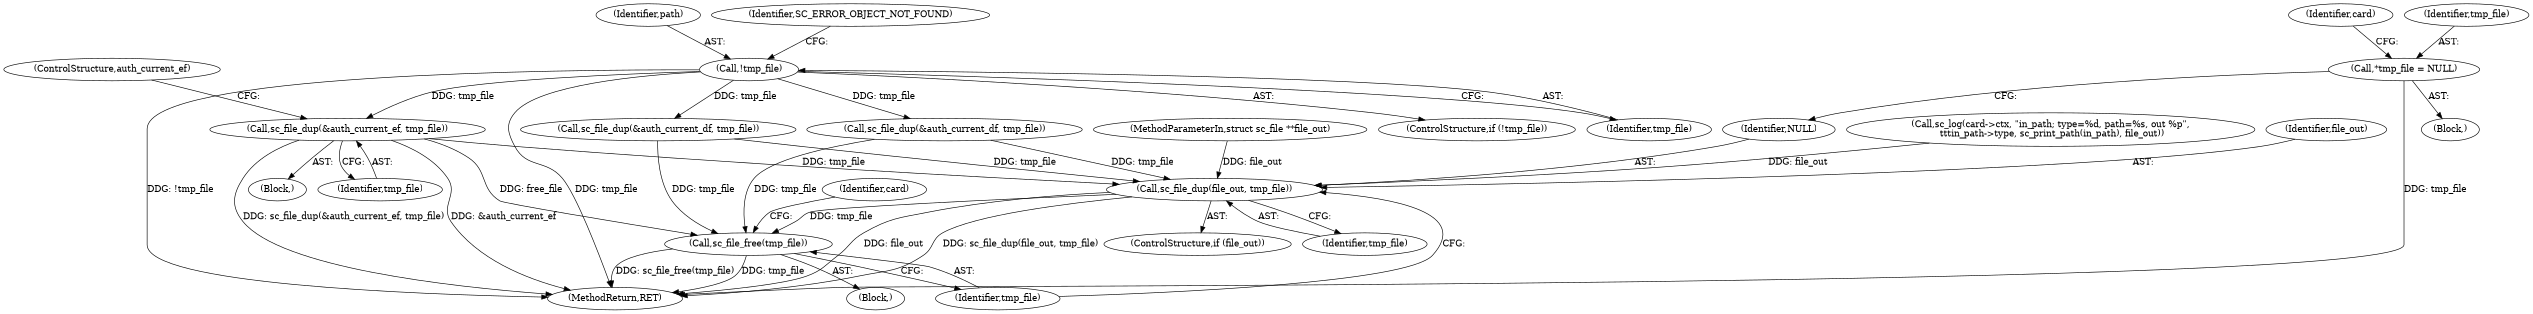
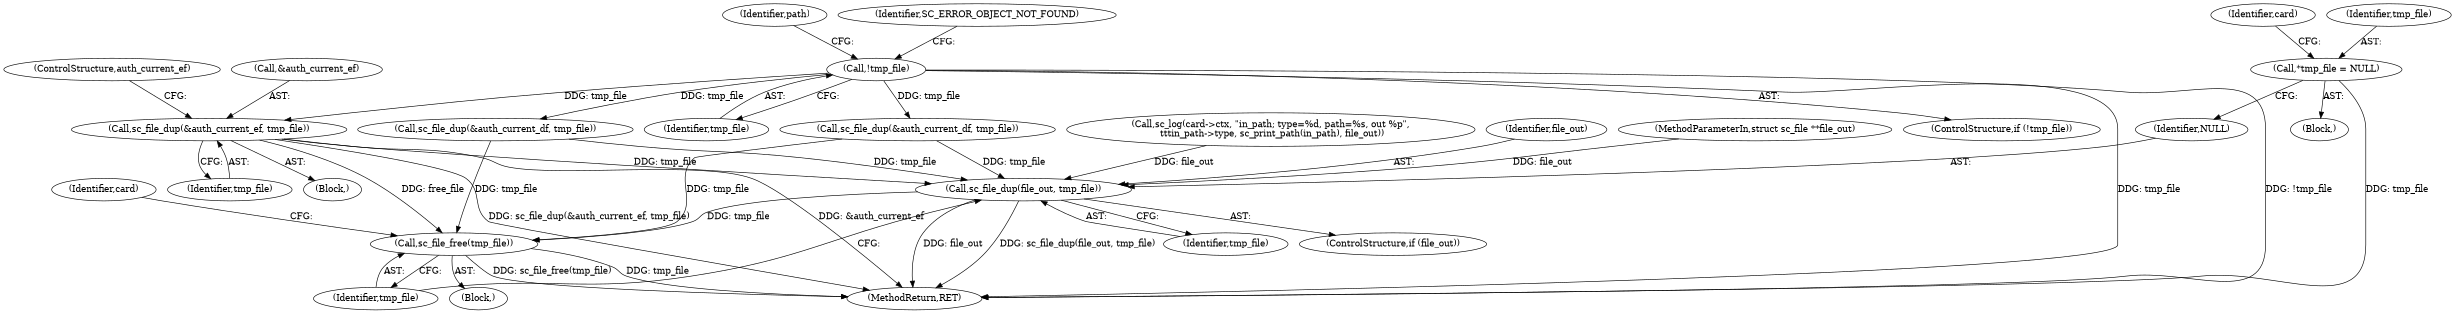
edge "(Identifier,path)" -> "(Call,!tmp_file)": label "AST: " -> "CFG: "
node "(Call,&auth_current_ef)": added
